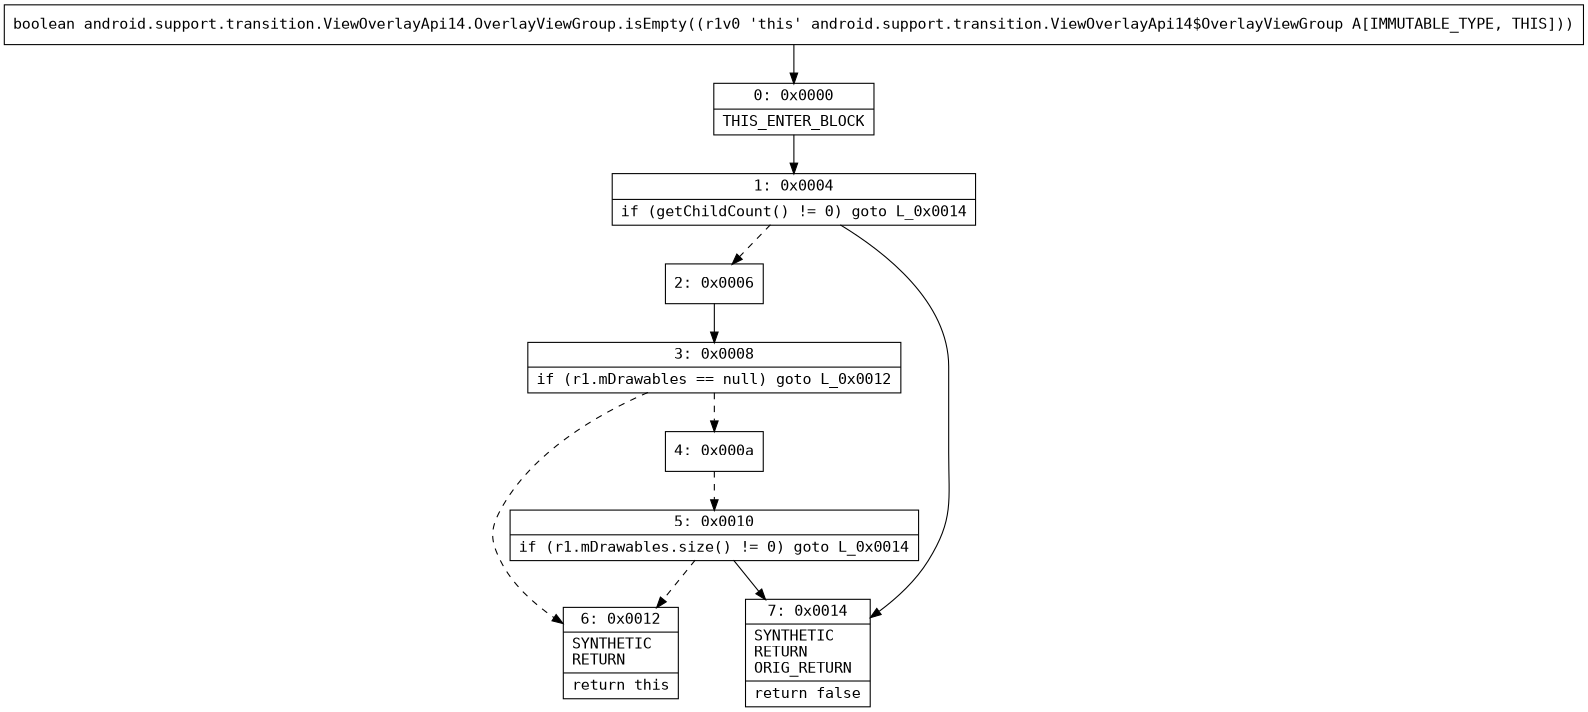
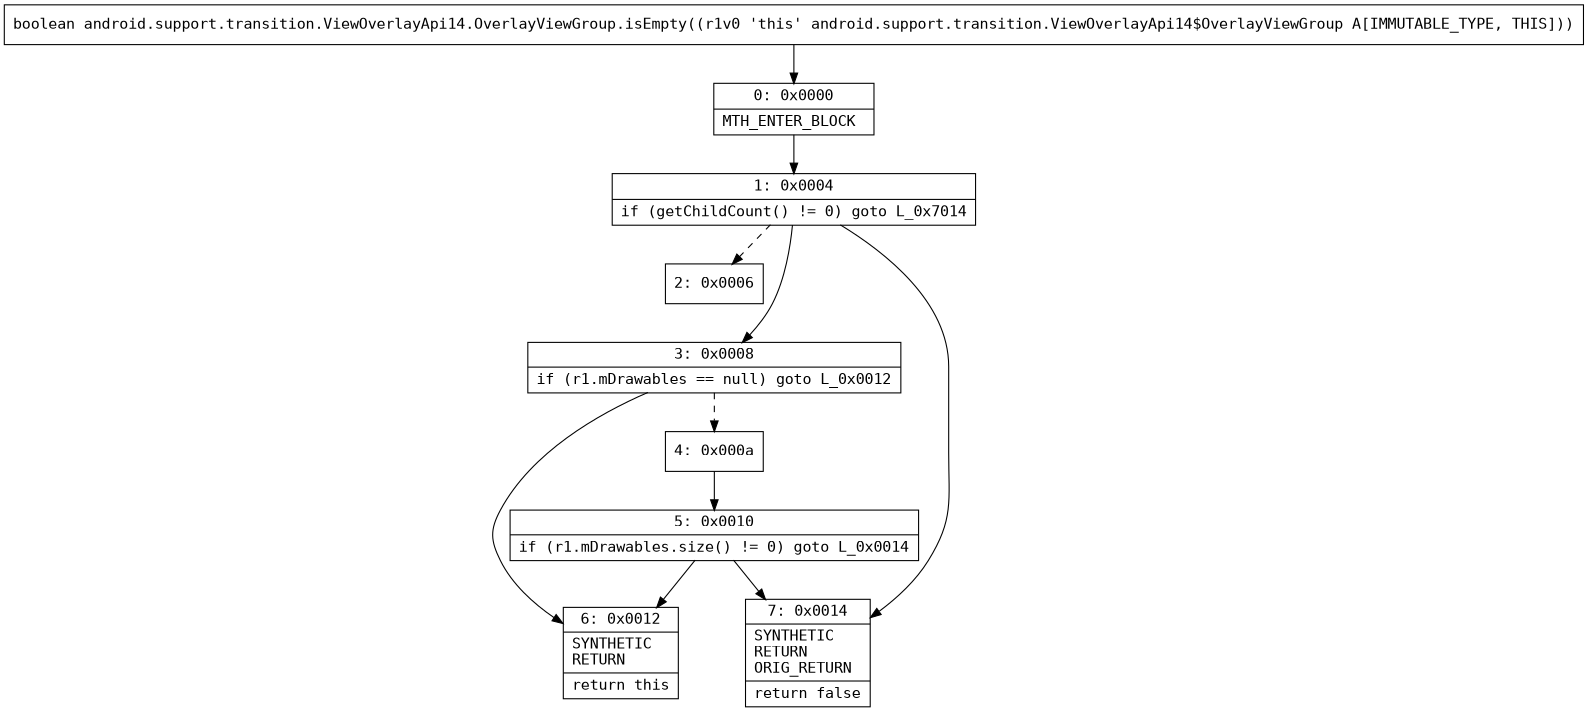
node "0: 0x0000": text "THIS_ENTER_BLOCK" -> "MTH_ENTER_BLOCK"
node "1: 0x0004": text "if (getChildCount() != 0) goto L_0x0014" -> "if (getChildCount() != 0) goto L_0x7014"
edge "2: 0x0006" -> "3: 0x0008": now "1: 0x0004" -> "3: 0x0008"
edge "3: 0x0008" -> "6: 0x0012": style dashed -> solid
edge "4: 0x000a" -> "5: 0x0010": style dashed -> solid
edge "5: 0x0010" -> "6: 0x0012": style dashed -> solid
